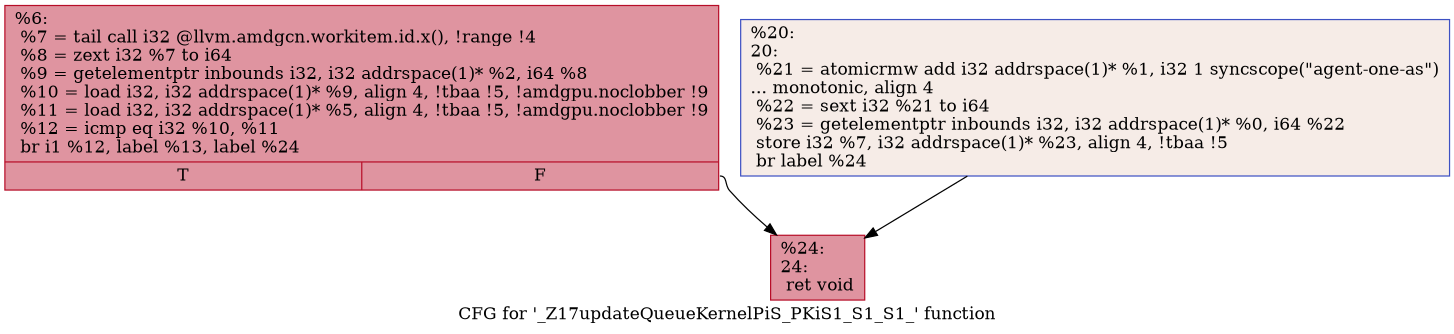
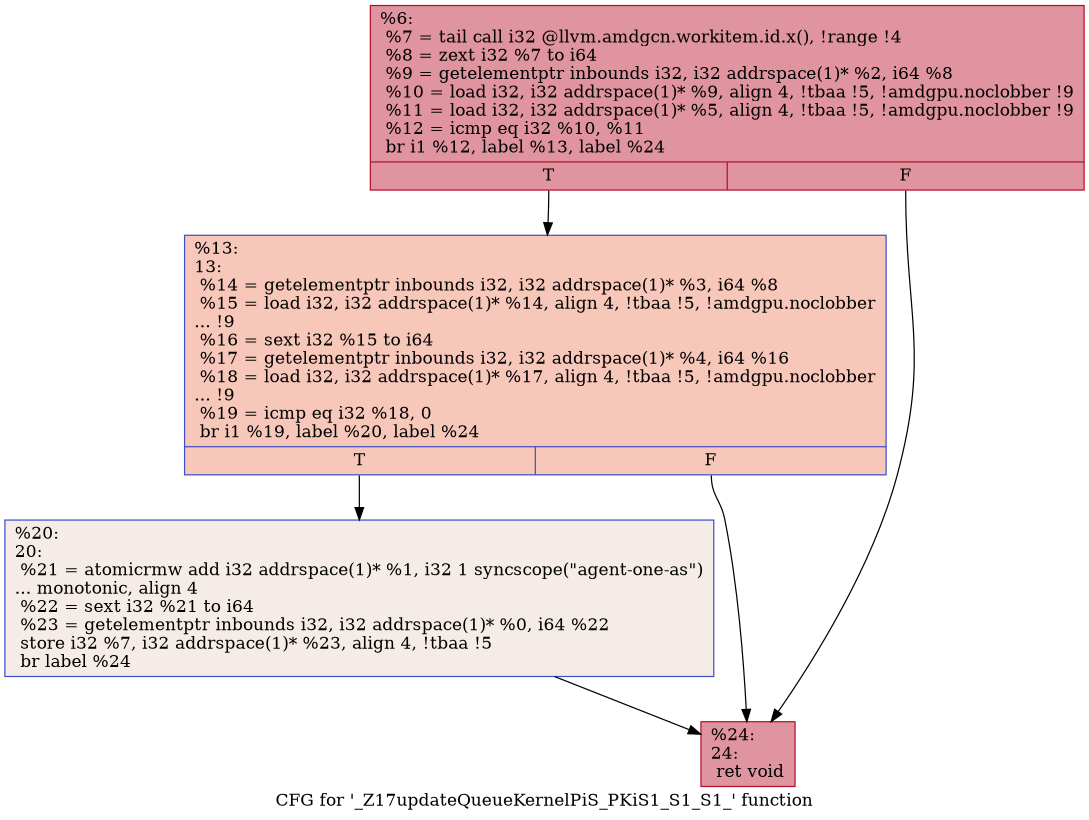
node "%13:": added
